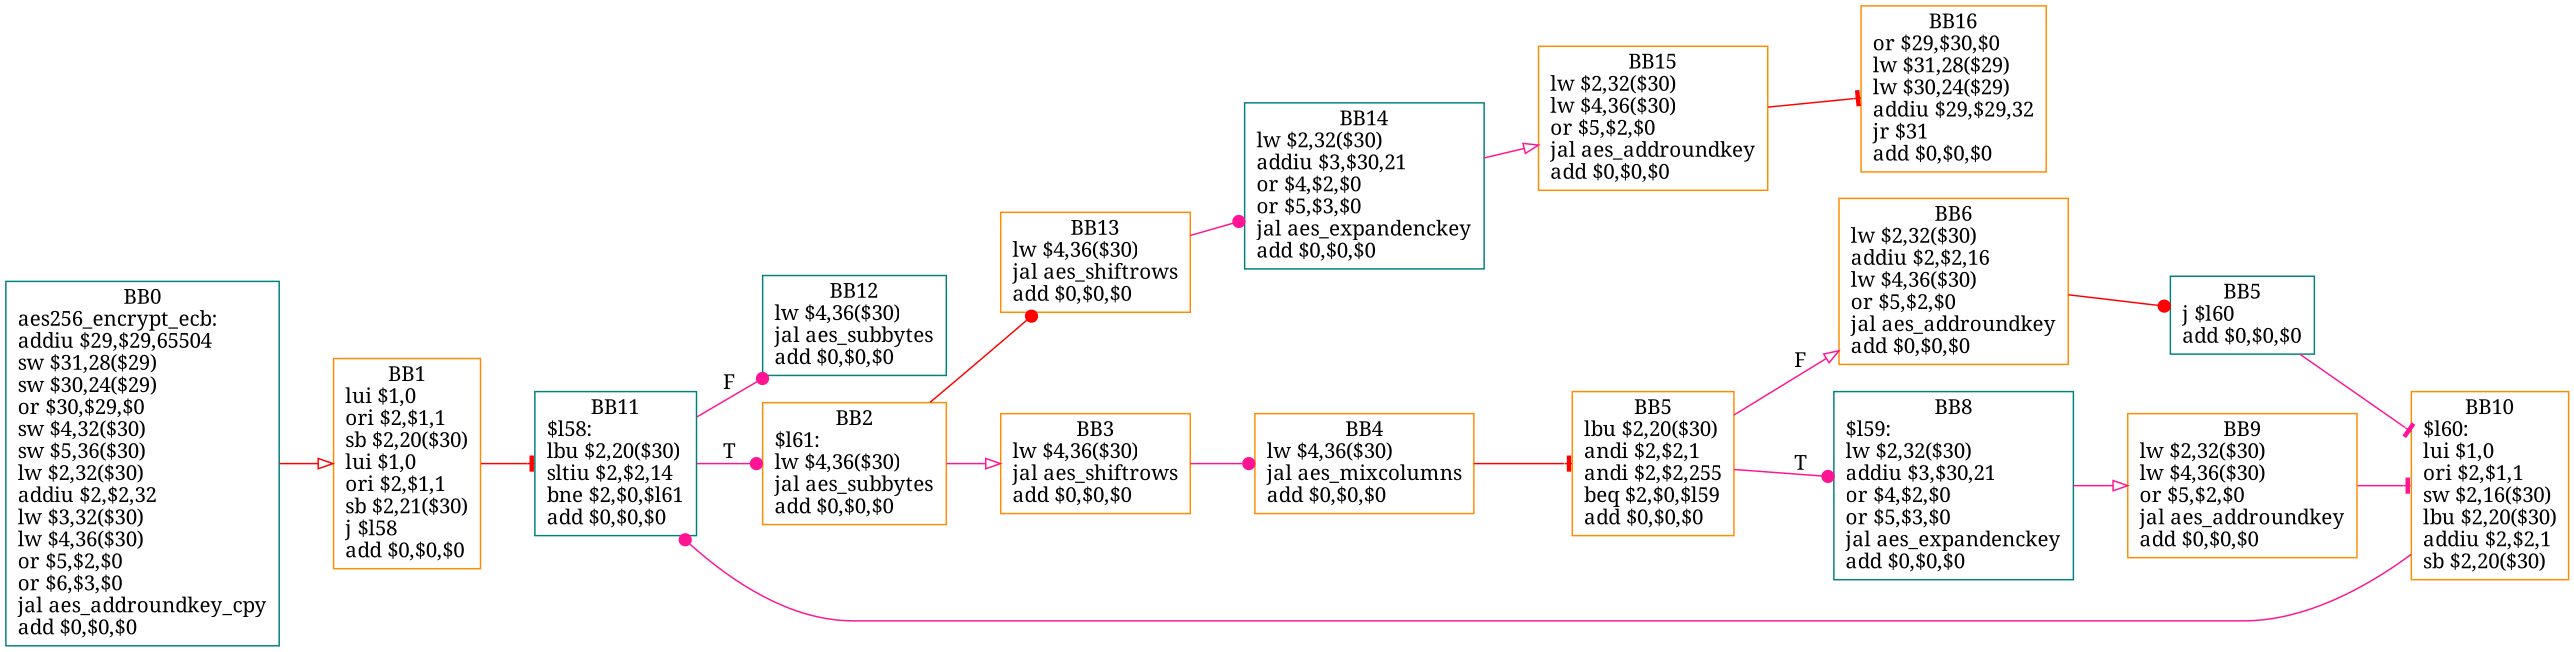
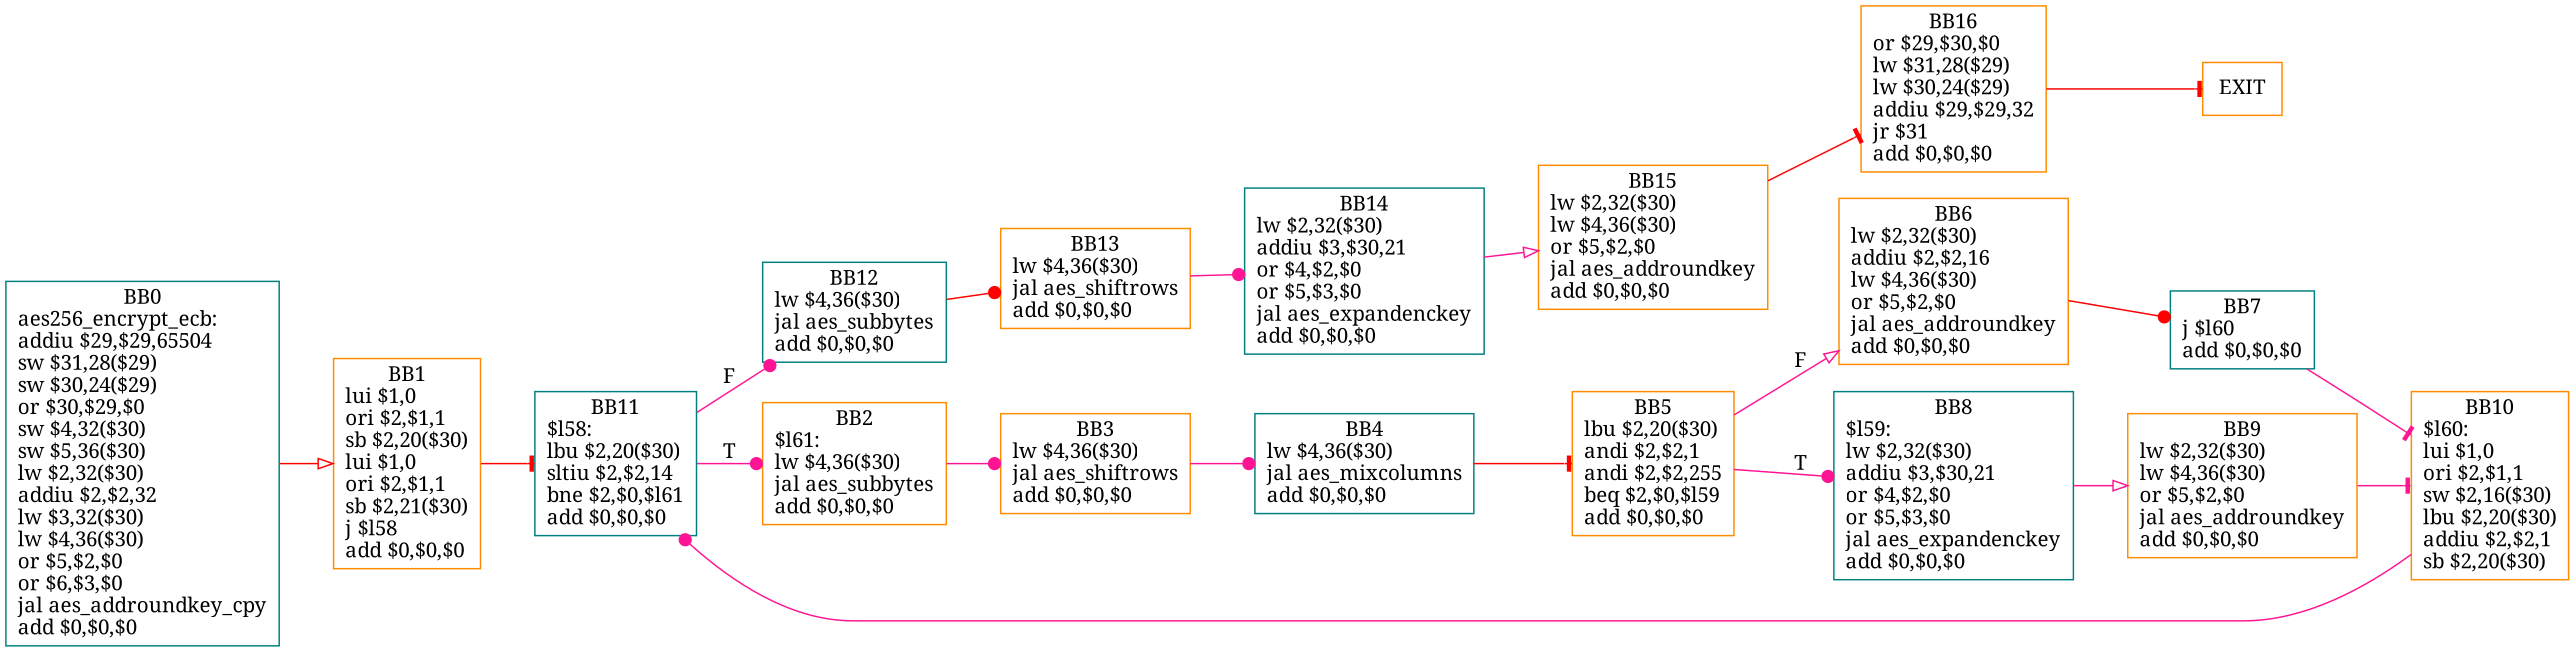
node "EXIT": added
node "BB5 j $l60 add $0,$0,$0": label "BB5 j $l60 add $0,$0,$0" -> "BB7 j $l60 add $0,$0,$0"
edge "BB2 $l61: lw $4,36($30) jal aes_subbytes add $0,$0,$0" -> "BB13 lw $4,36($30) jal aes_shiftrows add $0,$0,$0": now "BB12 lw $4,36($30) jal aes_subbytes add $0,$0,$0" -> "BB13 lw $4,36($30) jal aes_shiftrows add $0,$0,$0"
edge "BB2 $l61: lw $4,36($30) jal aes_subbytes add $0,$0,$0" -> "BB3 lw $4,36($30) jal aes_shiftrows add $0,$0,$0": arrowhead onormal -> dot
node "BB4 lw $4,36($30) jal aes_mixcolumns add $0,$0,$0": color darkorange -> teal
